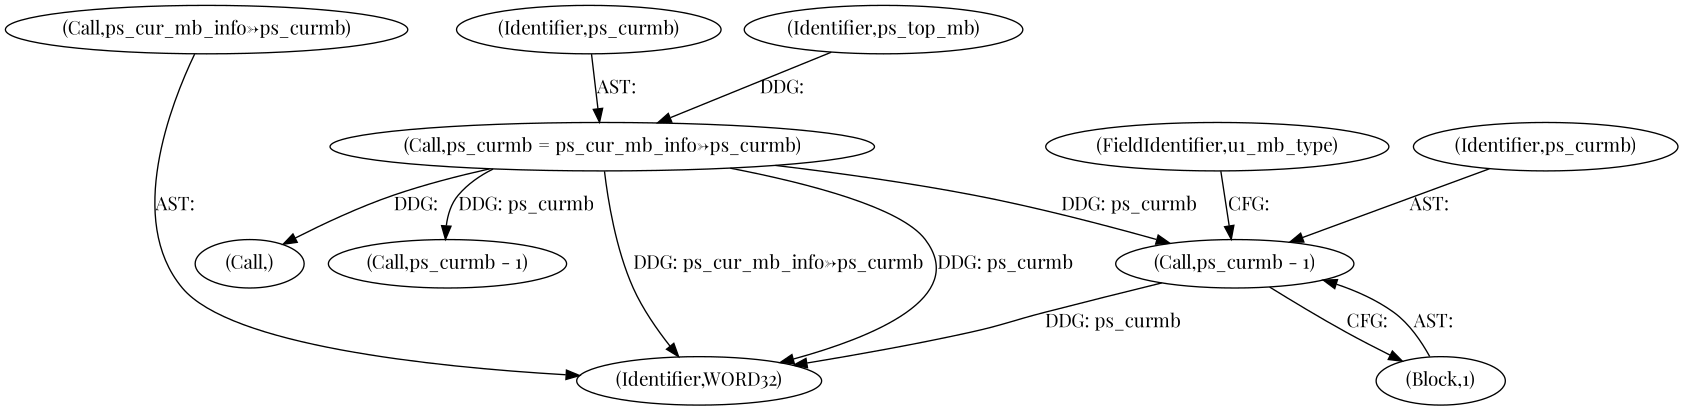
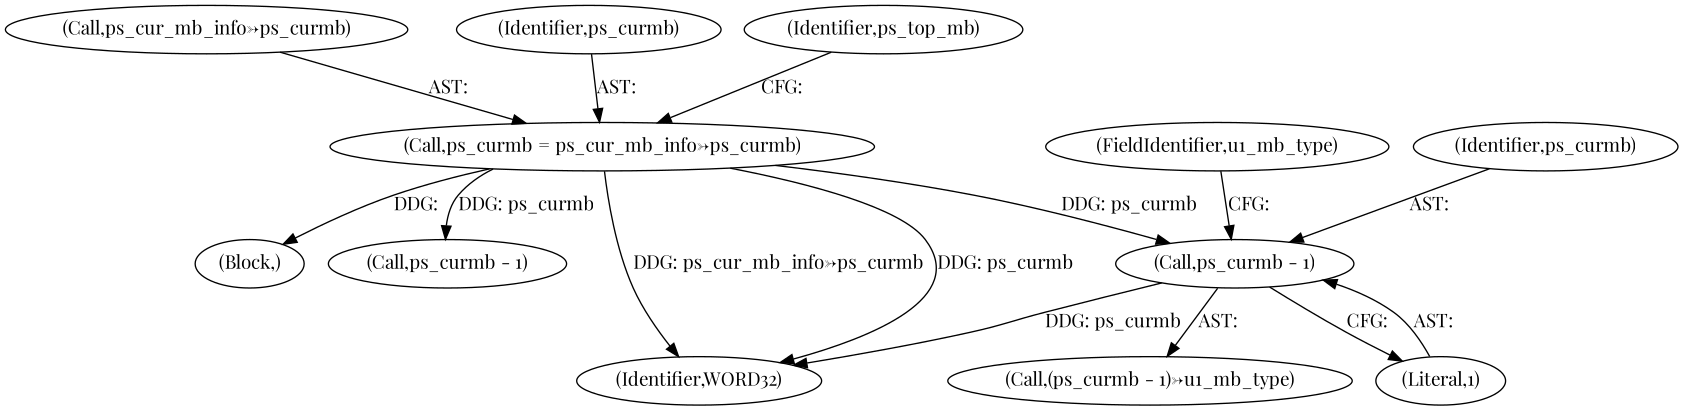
edge "(Identifier,ps_top_mb)" -> "(Call,ps_curmb = ps_cur_mb_info->ps_curmb)": label "DDG: " -> "CFG: "
node "(Call,)": label "(Call,)" -> "(Block,)"
edge "(Call,ps_cur_mb_info->ps_curmb)" -> "(Identifier,WORD32)": now "(Call,ps_cur_mb_info->ps_curmb)" -> "(Call,ps_curmb = ps_cur_mb_info->ps_curmb)"
node "(Call,(ps_curmb - 1)->u1_mb_type)": added
node "(Block,1)": label "(Block,1)" -> "(Literal,1)"
